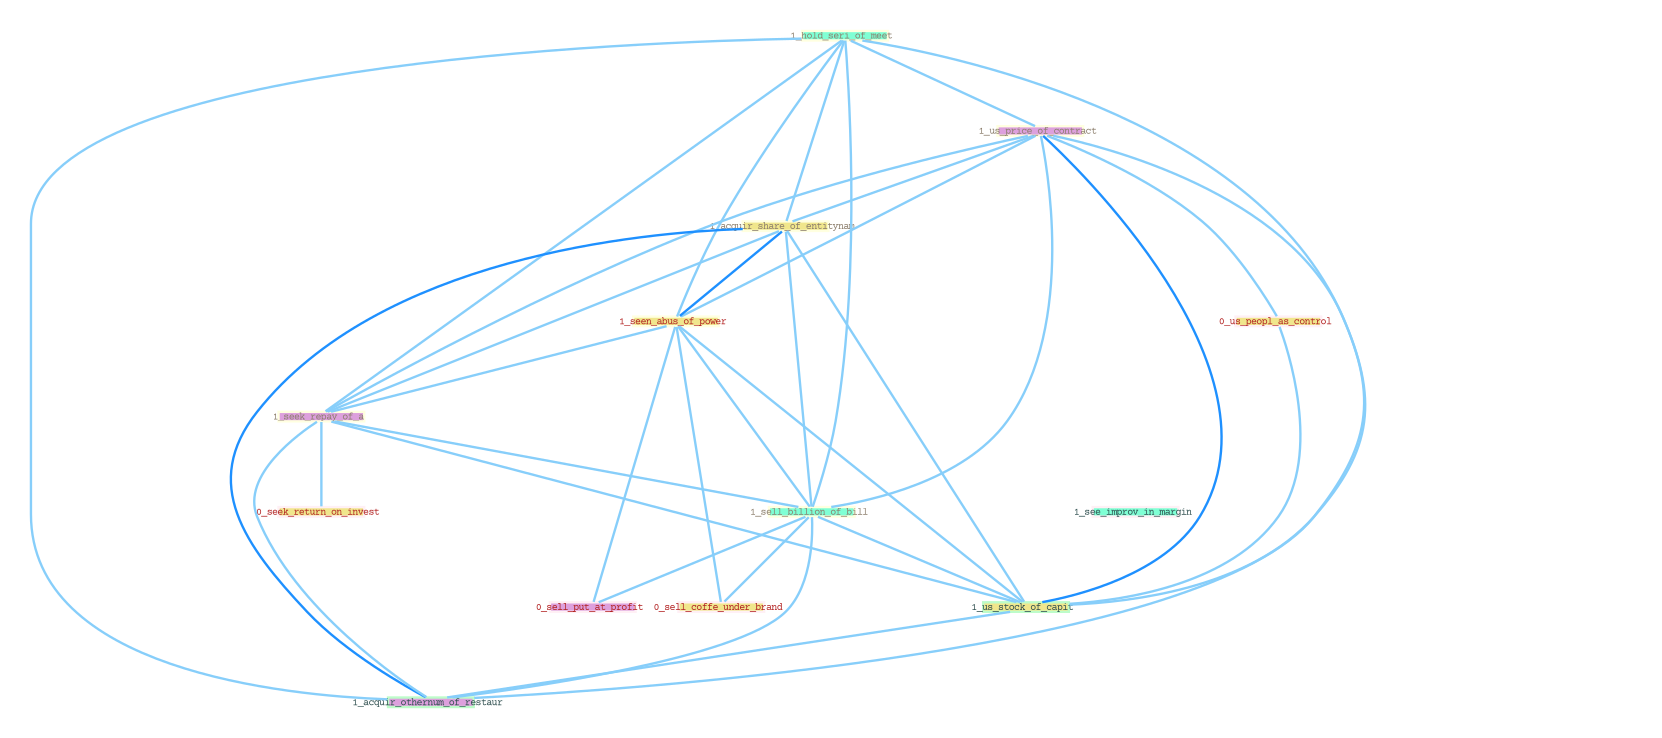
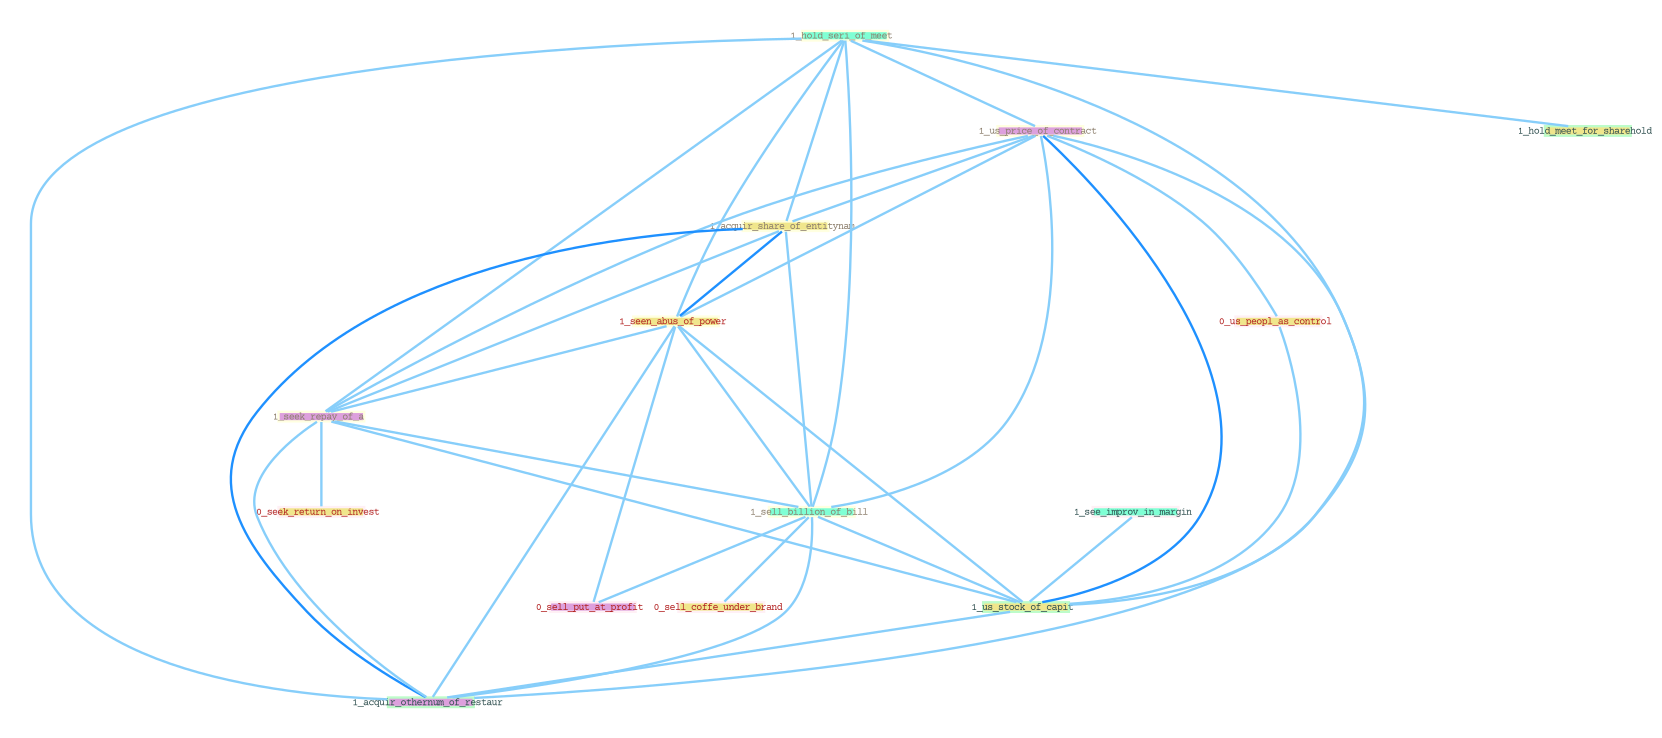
node "1_hold_meet_for_sharehold": added
edge "1_acquir_share_of_entitynam" -- "1_us_stock_of_capit": now "1_see_improv_in_margin" -- "1_us_stock_of_capit"
edge "1_seen_abus_of_power" -- "0_sell_coffe_under_brand": now "1_seen_abus_of_power" -- "1_acquir_othernum_of_restaur"
